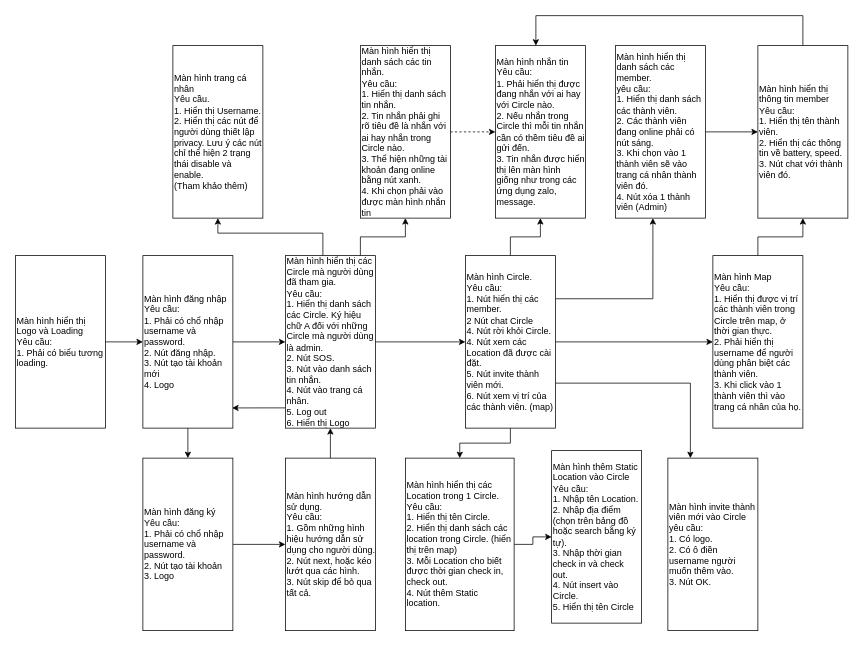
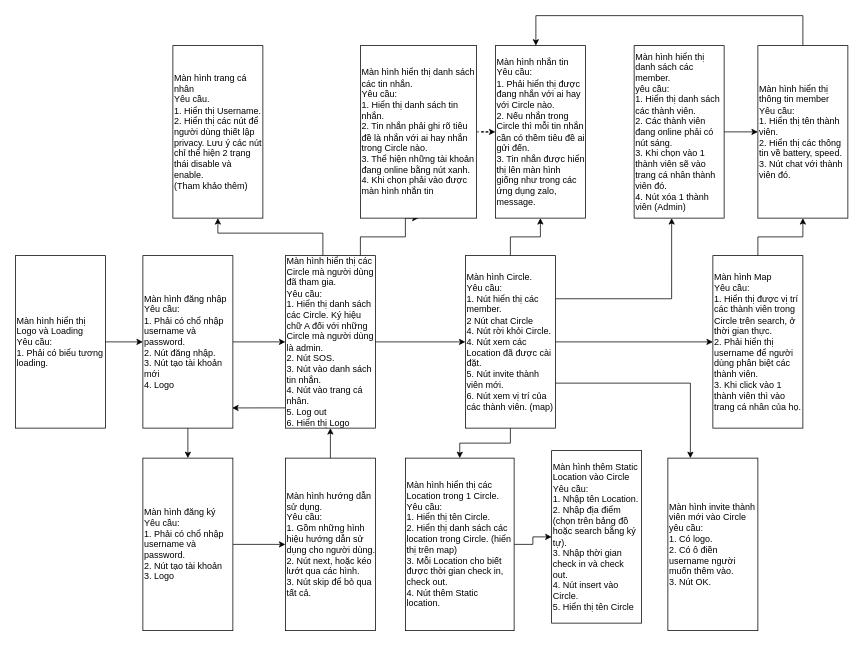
node "Màn hình hiển thị danh sách các tin nhắn. Yêu cầu: 1. Hiển thị danh sách tin nhắn. 2. Tin nhắn phải ghi rõ tiêu đề là nhắn với ai hay nhắn trong Circle nào. 3. Thể hiện những tài khoản đang online bằng nút xanh. 4. Khi chọn phải vào được màn hình nhắn tin": size 90x173 -> 116x173
node "Màn hình hiển thị danh sách các member. yêu cầu: 1. Hiển thị danh sách các thành viên. 2. Các thành viên đang online phải có nút sáng. 3. Khi chọn vào 1 thành viên sẽ vào trang cá nhân thành viên đó. 4. Nút xóa 1 thành viên (Admin)": moved (660, 132) -> (679, 132)
node "Màn hình Map Yêu cầu: 1. Hiển thị được vị trí các thành viên trong Circle trên map, ở thời gian thực. 2. Phải hiển thị username để người dùng phân biệt các thành viên. 3. Khi click vào 1 thành viên thì vào trang cá nhân của họ.": label "Màn hình Map Yêu cầu: 1. Hiển thị được vị trí các thành viên trong Circle trên map, ở thời gian thực. 2. Phải hiển thị username để người dùng phân biệt các thành viên. 3. Khi click vào 1 thành viên thì vào trang cá nhân của họ." -> "Màn hình Map Yêu cầu: 1. Hiển thị được vị trí các thành viên trong Circle trên search, ở thời gian thực. 2. Phải hiển thị username để người dùng phân biệt các thành viên. 3. Khi click vào 1 thành viên thì vào trang cá nhân của họ."
